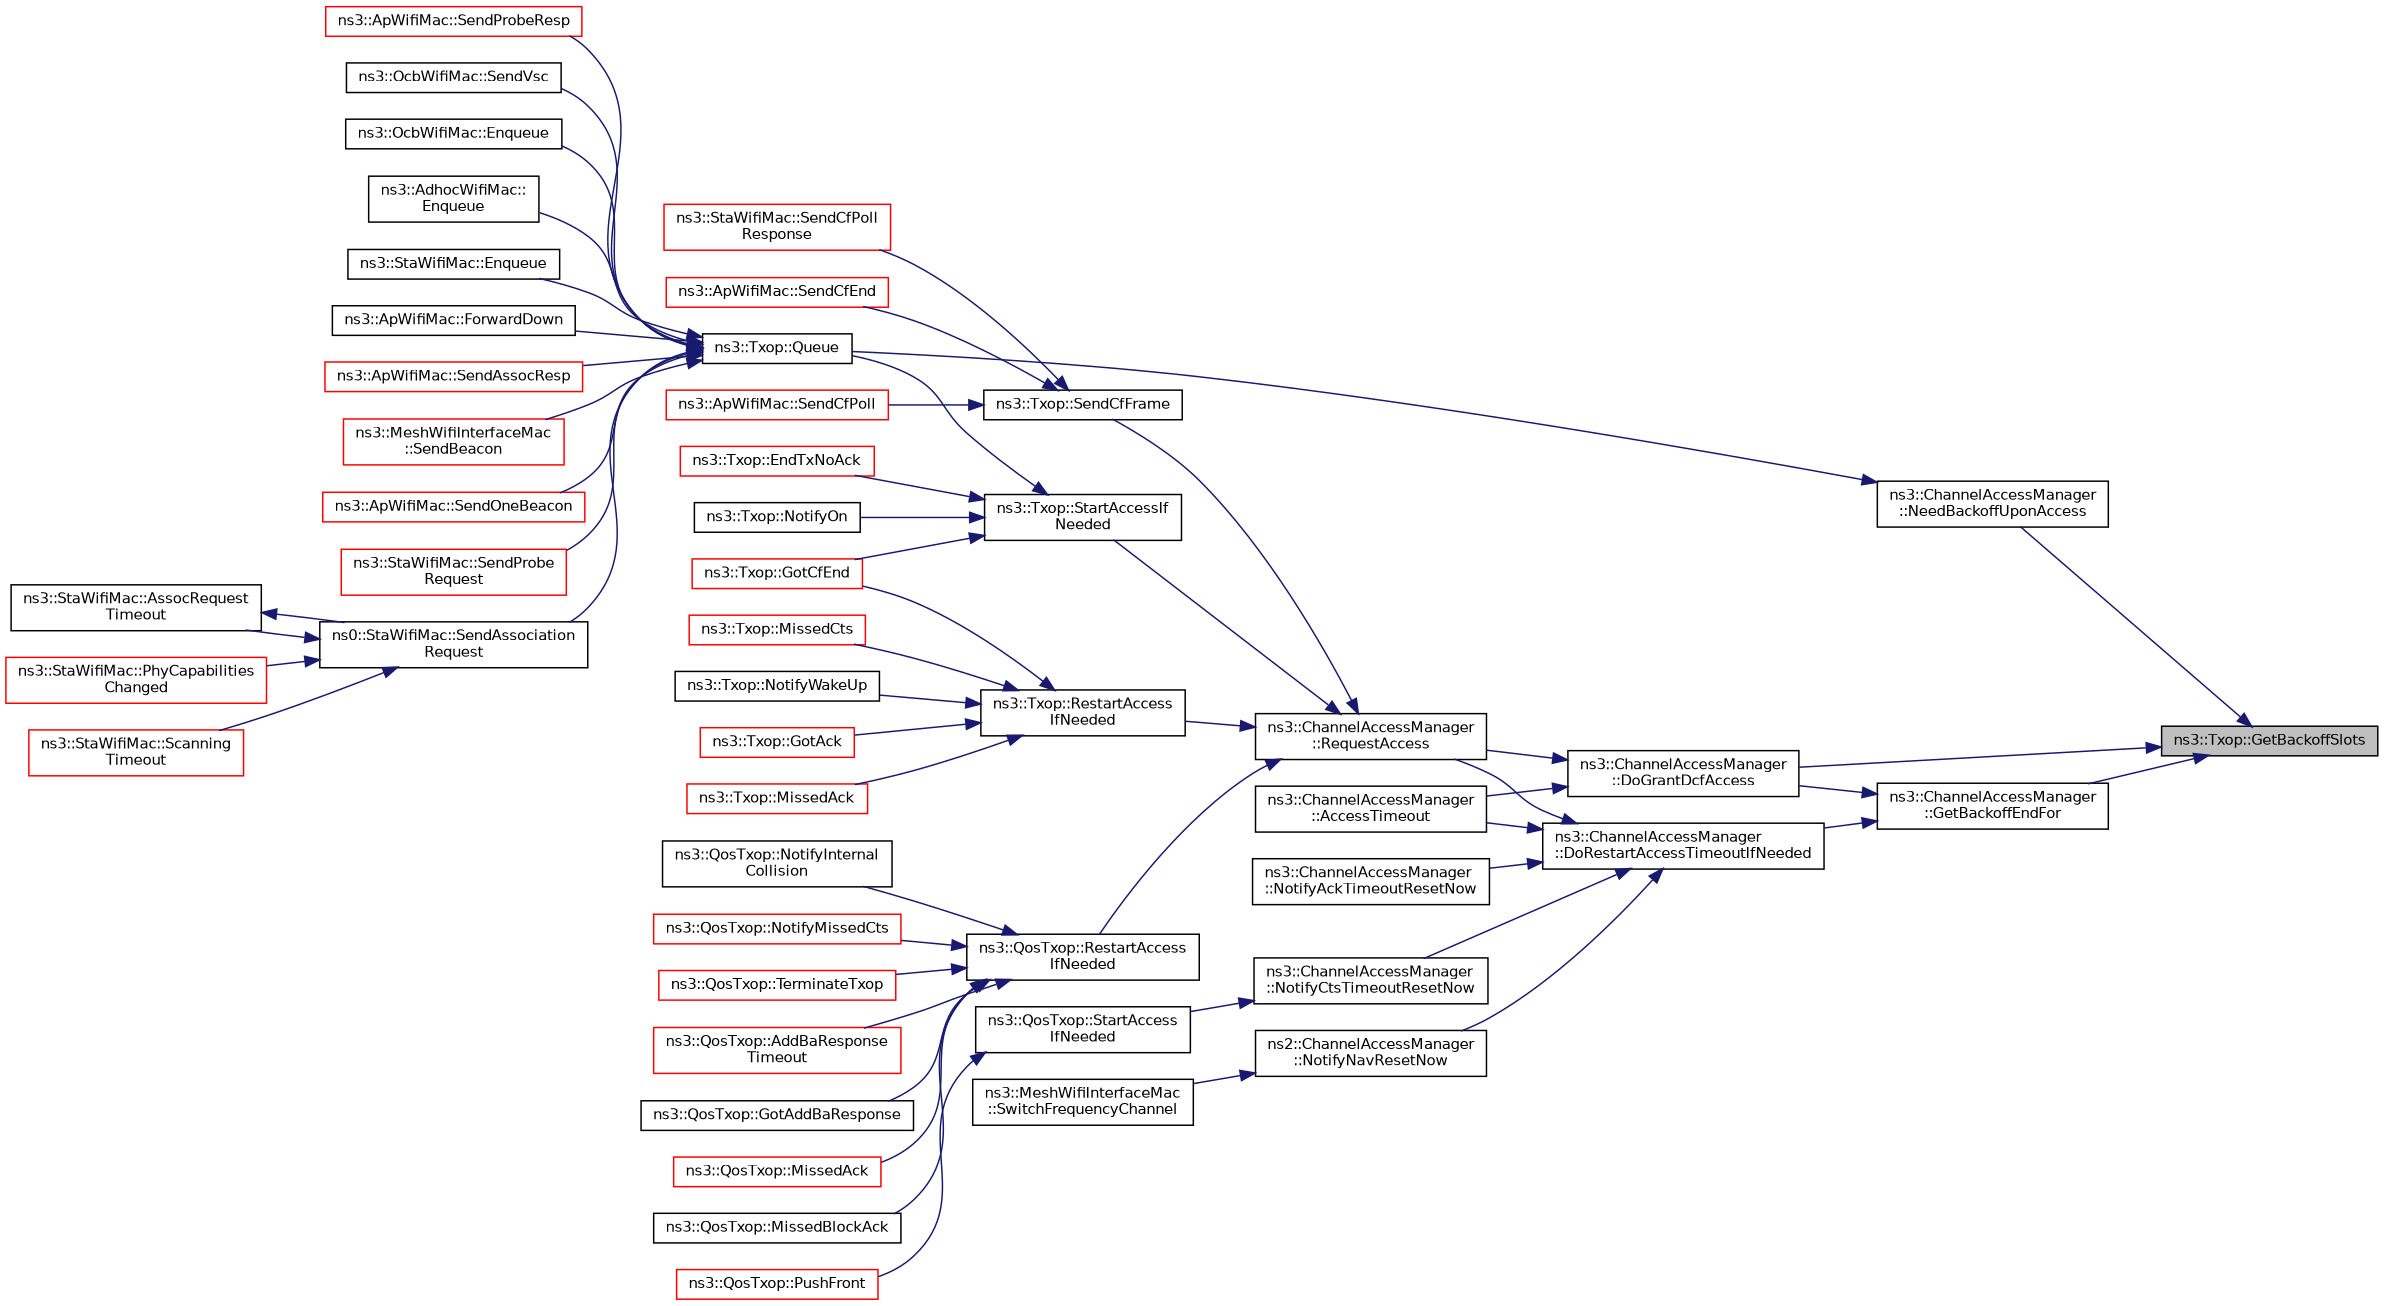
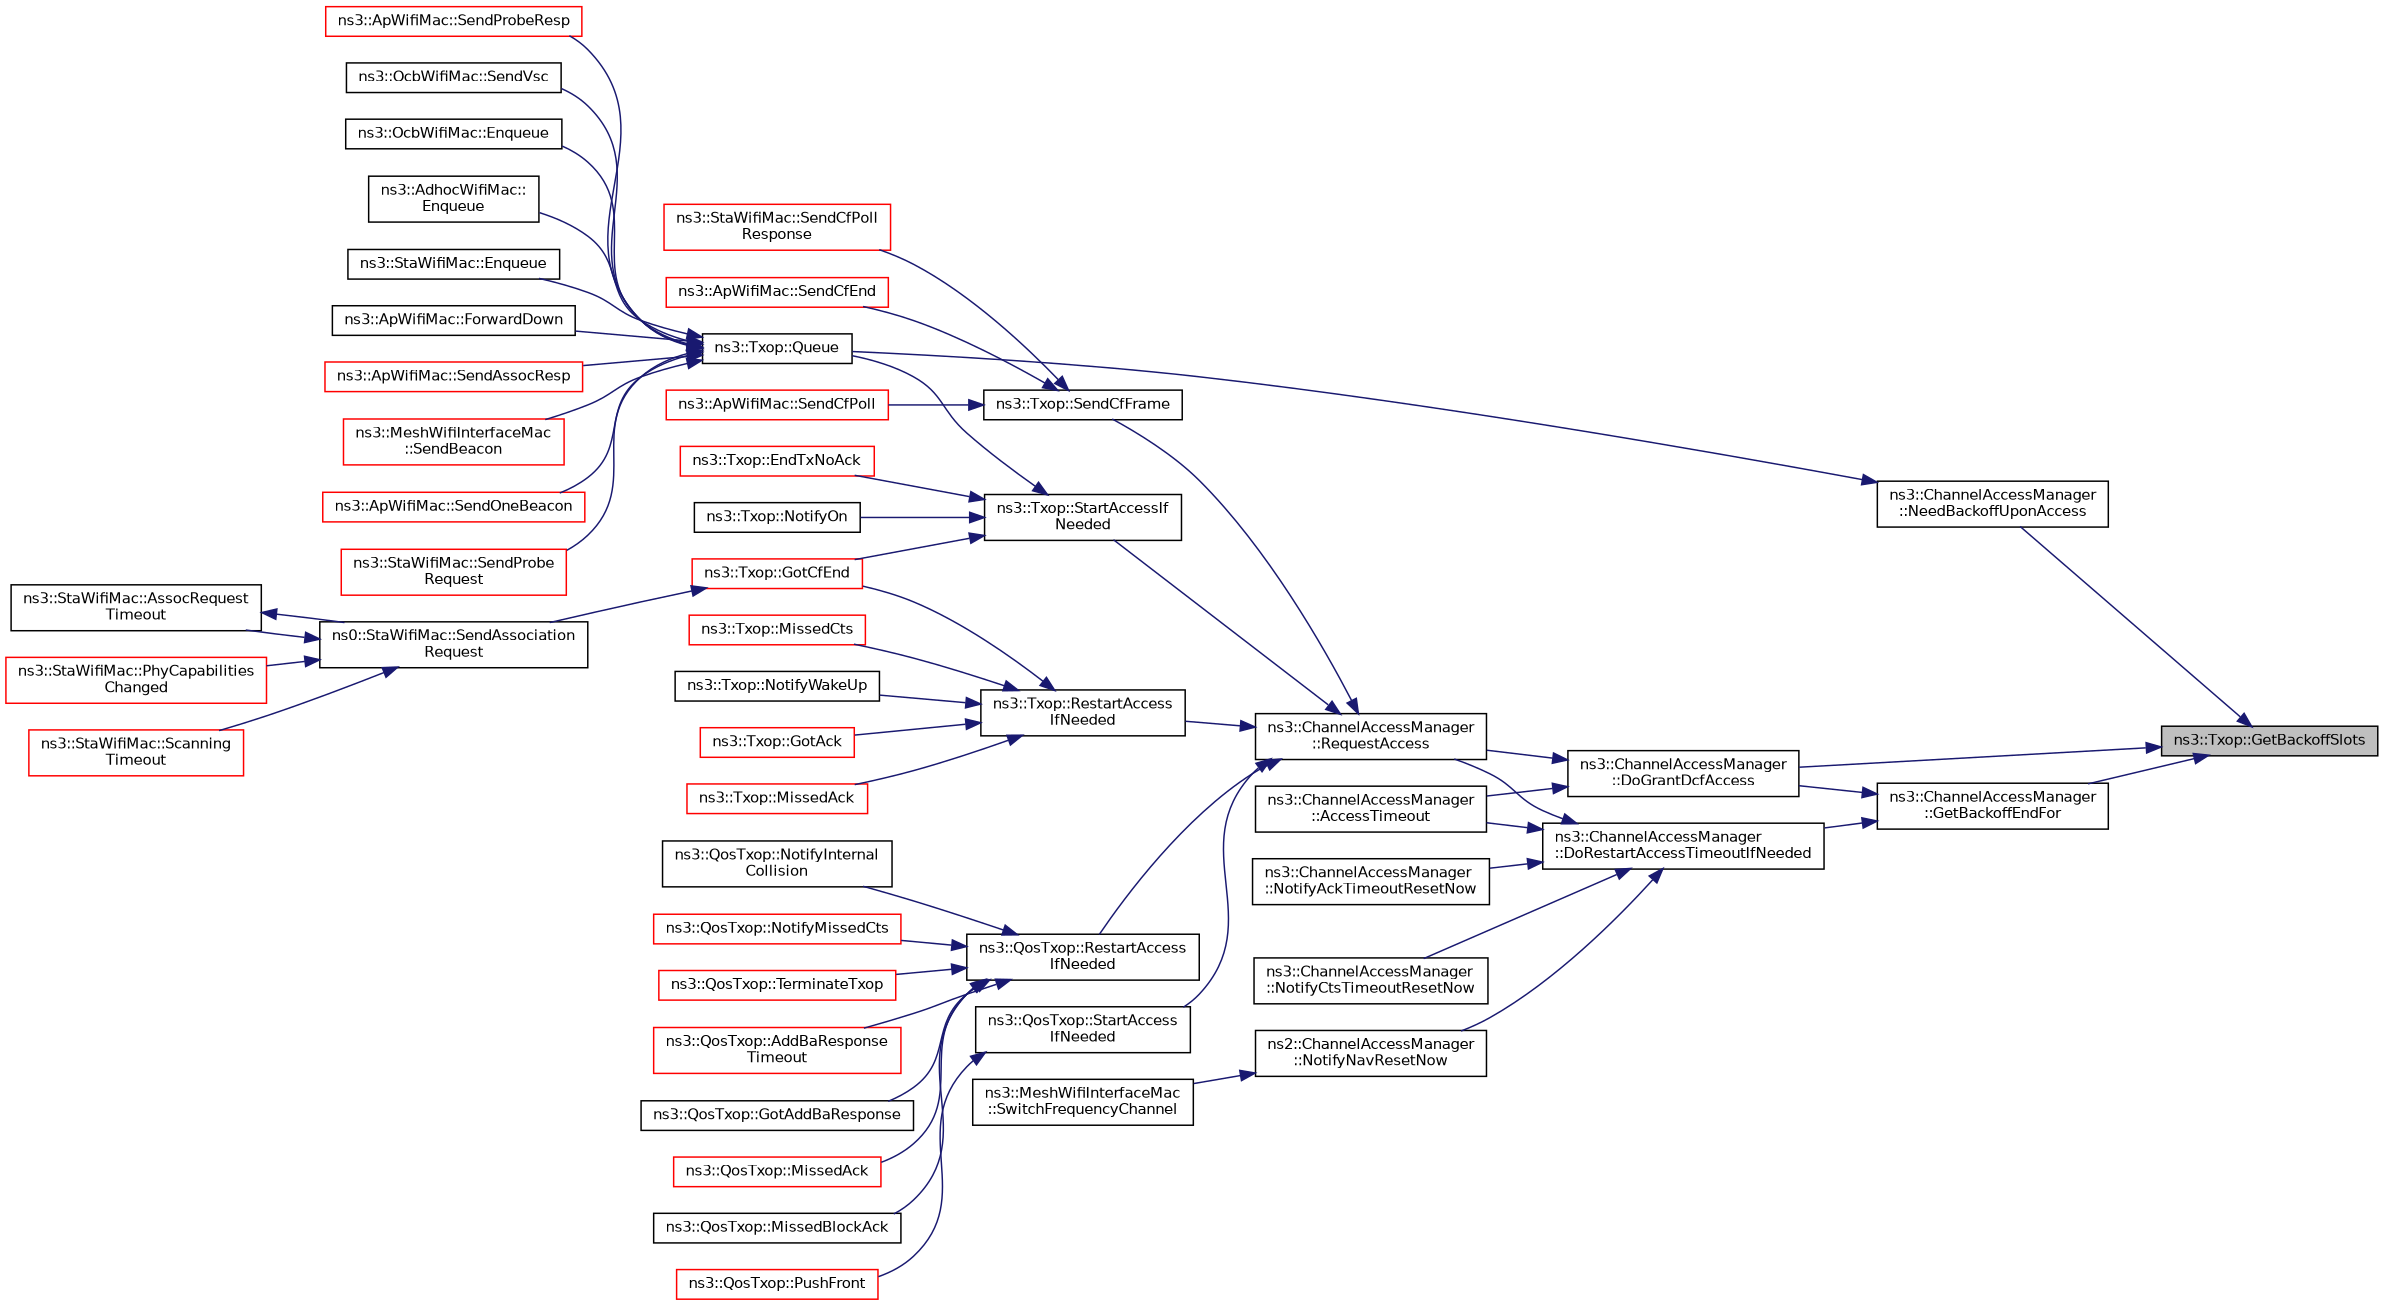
edge "ns0::StaWifiMac::SendAssociation Request" -> "ns3::Txop::Queue": now "ns0::StaWifiMac::SendAssociation Request" -> "ns3::Txop::GotCfEnd"
edge "ns3::QosTxop::StartAccess IfNeeded" -> "ns3::ChannelAccessManager ::NotifyCtsTimeoutResetNow": now "ns3::QosTxop::StartAccess IfNeeded" -> "ns3::ChannelAccessManager ::RequestAccess"
